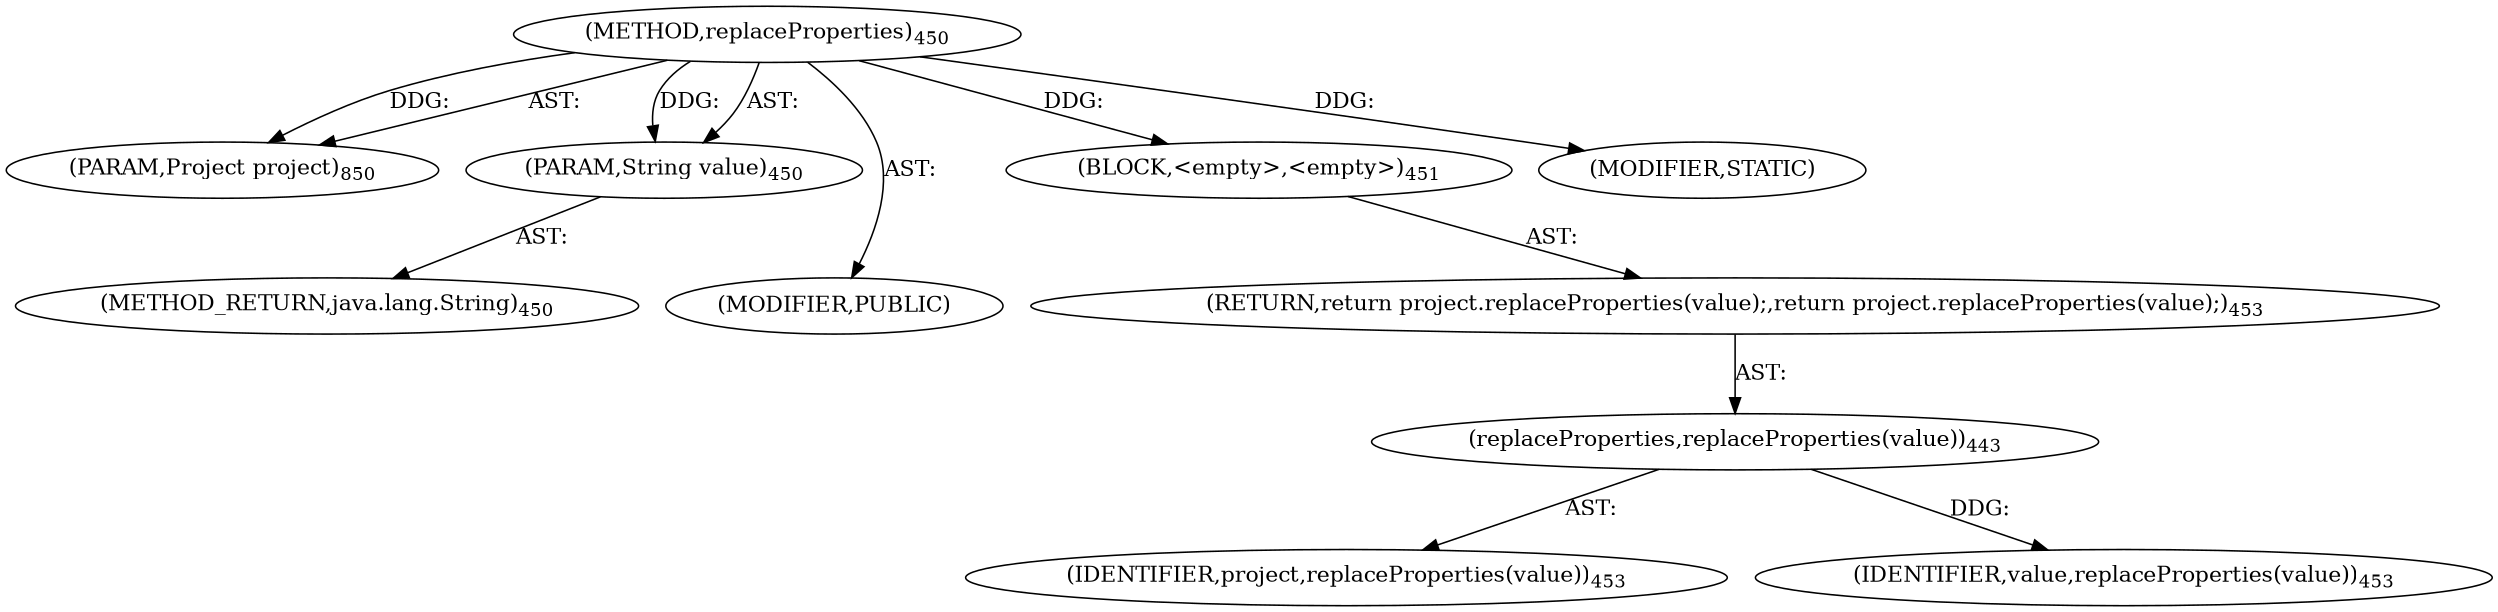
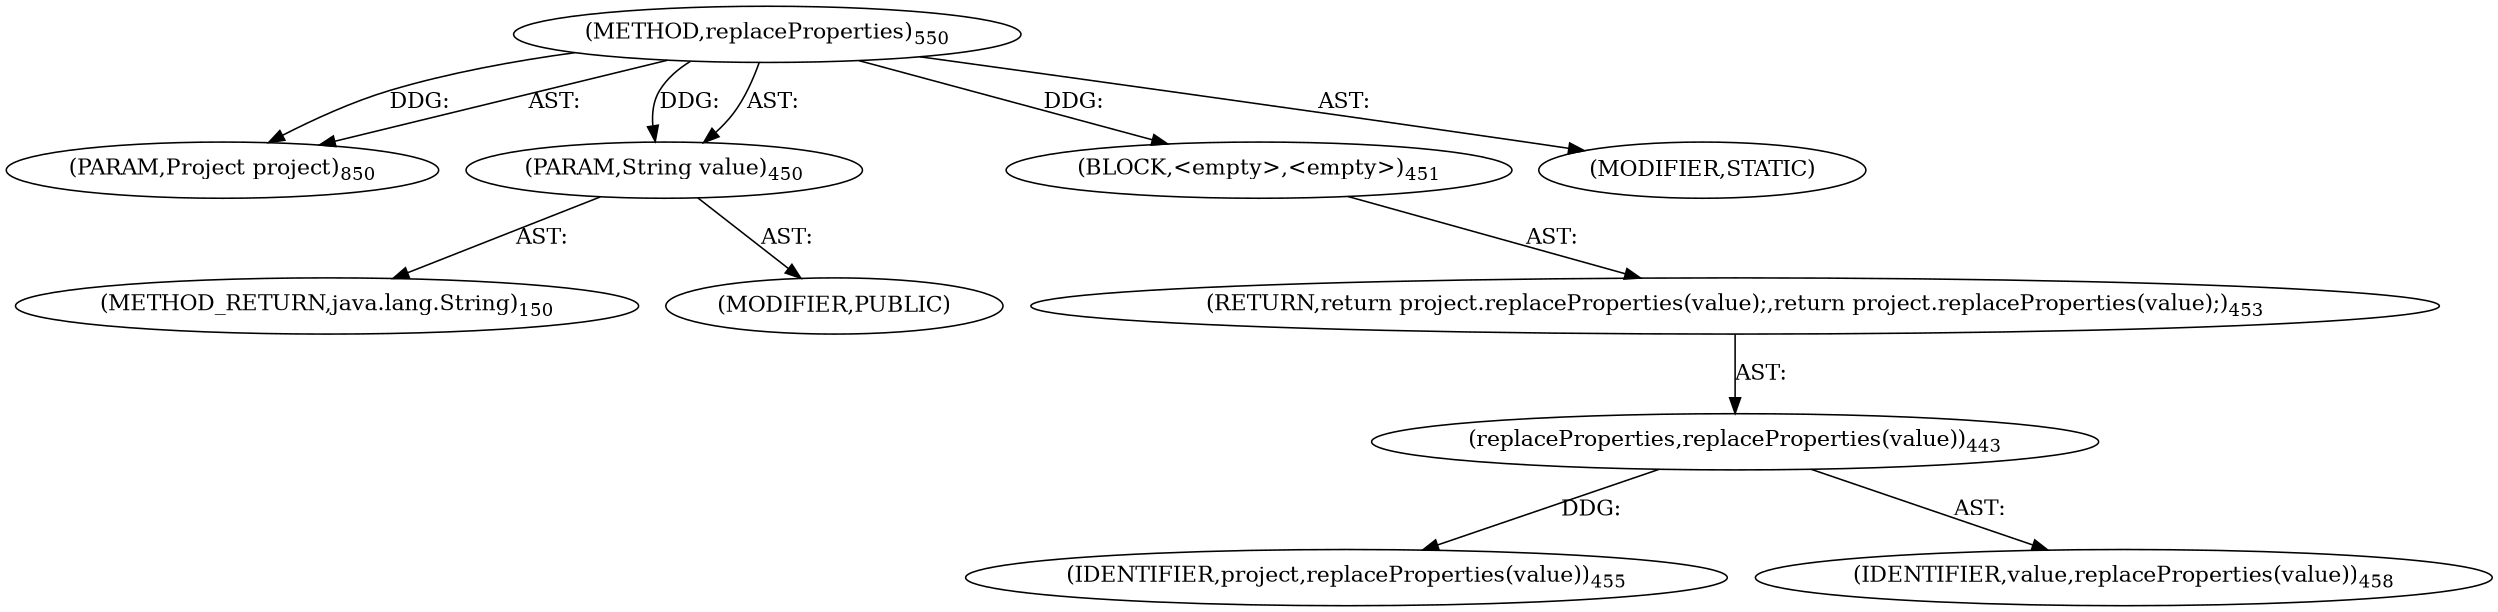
node "(METHOD,replaceProperties)": text "450" -> "550"
edge "(METHOD,replaceProperties)" -> "(MODIFIER,STATIC)": label "DDG: " -> "AST: "
edge "(METHOD,replaceProperties)" -> "(MODIFIER,PUBLIC)": now "(PARAM,String value)" -> "(MODIFIER,PUBLIC)"
node "(METHOD_RETURN,java.lang.String)": text "450" -> "150"
edge "(replaceProperties,replaceProperties(value))" -> "(IDENTIFIER,project,replaceProperties(value))": label "AST: " -> "DDG: "
edge "(replaceProperties,replaceProperties(value))" -> "(IDENTIFIER,value,replaceProperties(value))": label "DDG: " -> "AST: "
node "(IDENTIFIER,project,replaceProperties(value))": text "453" -> "455"
node "(IDENTIFIER,value,replaceProperties(value))": text "453" -> "458"
